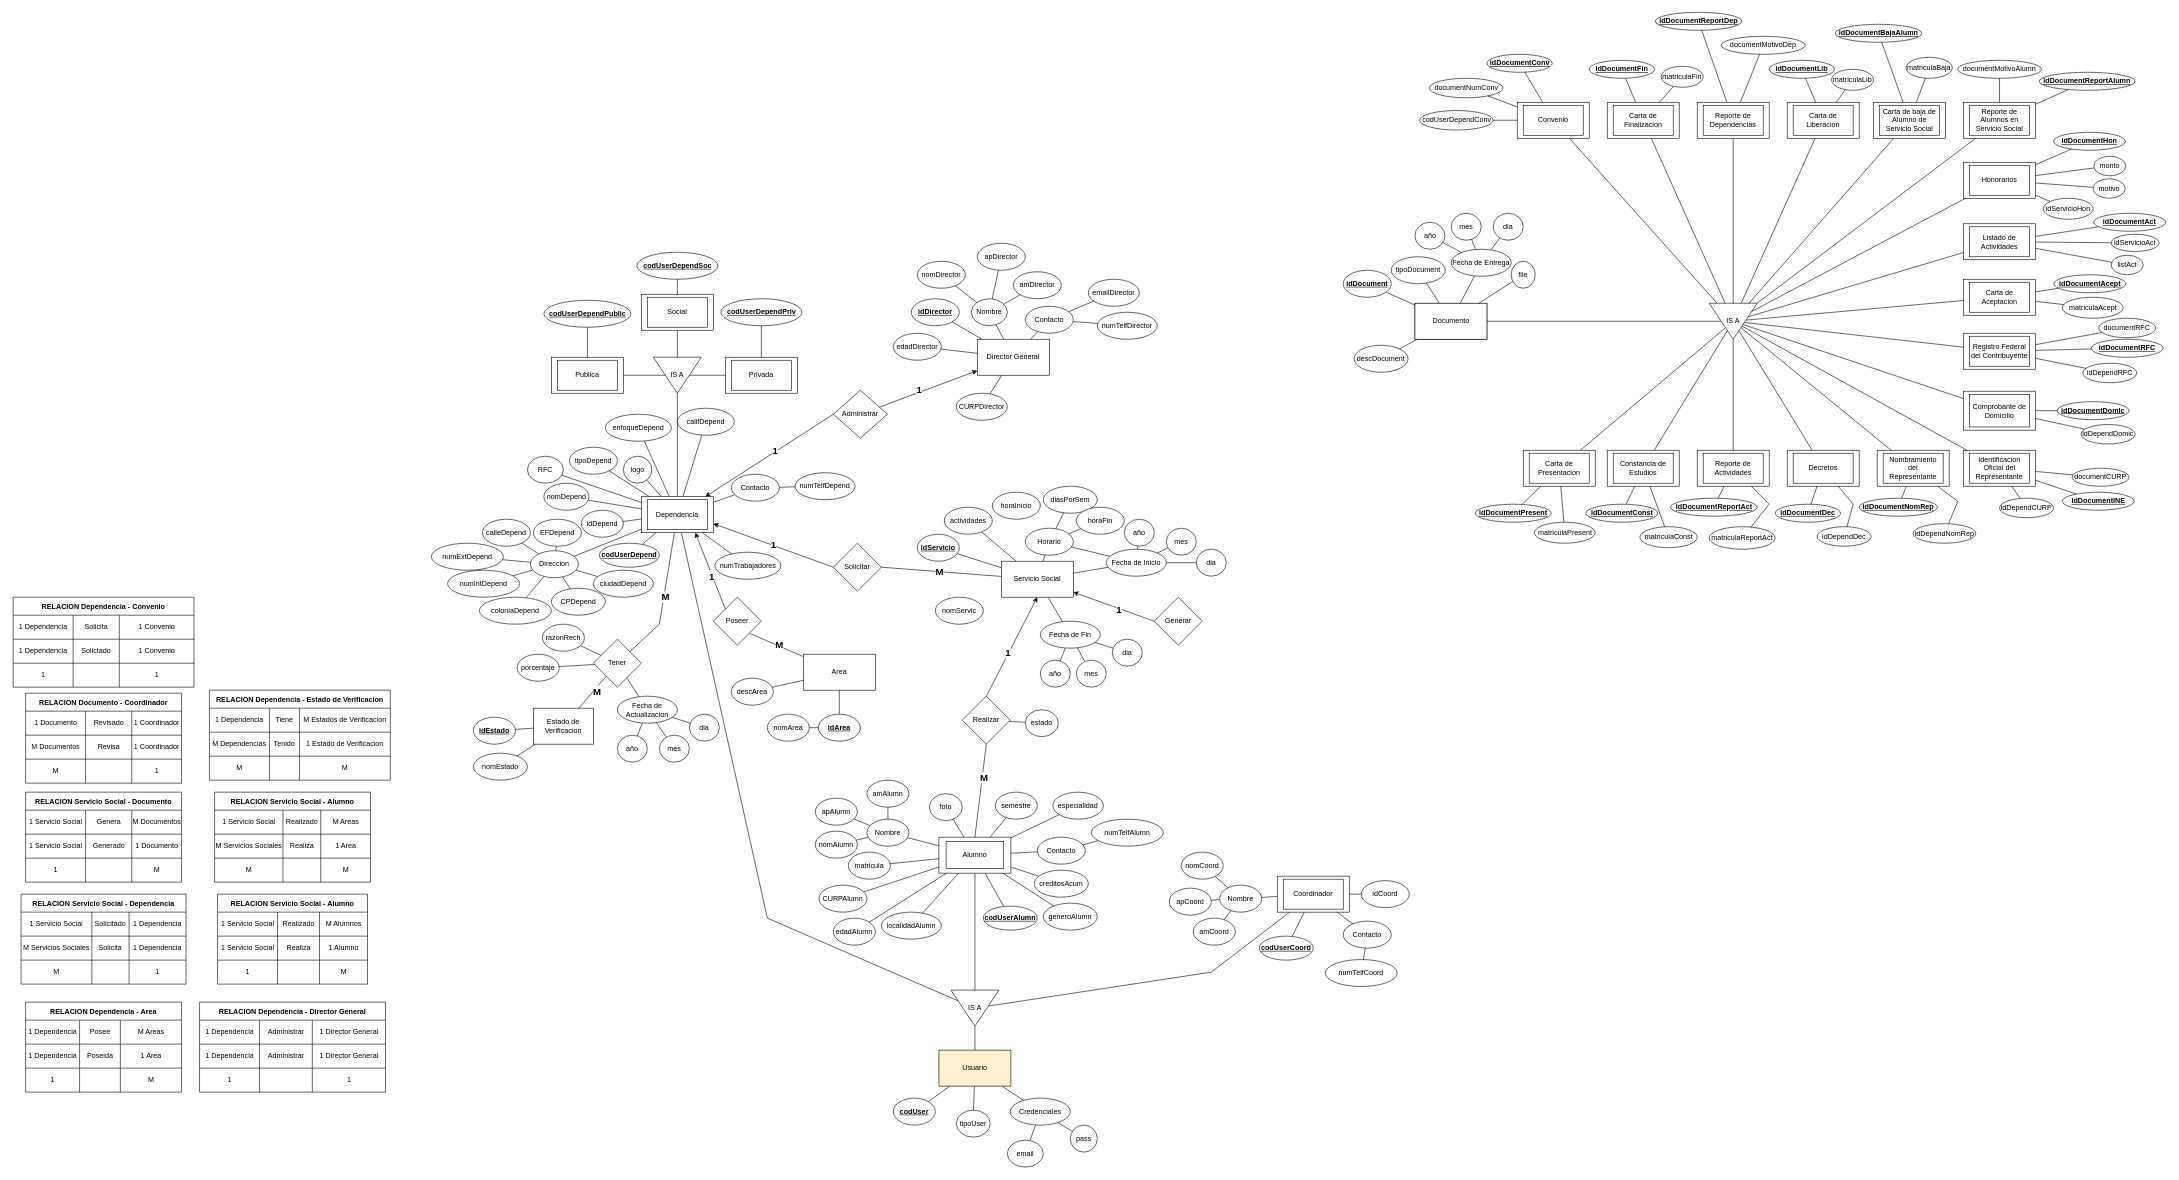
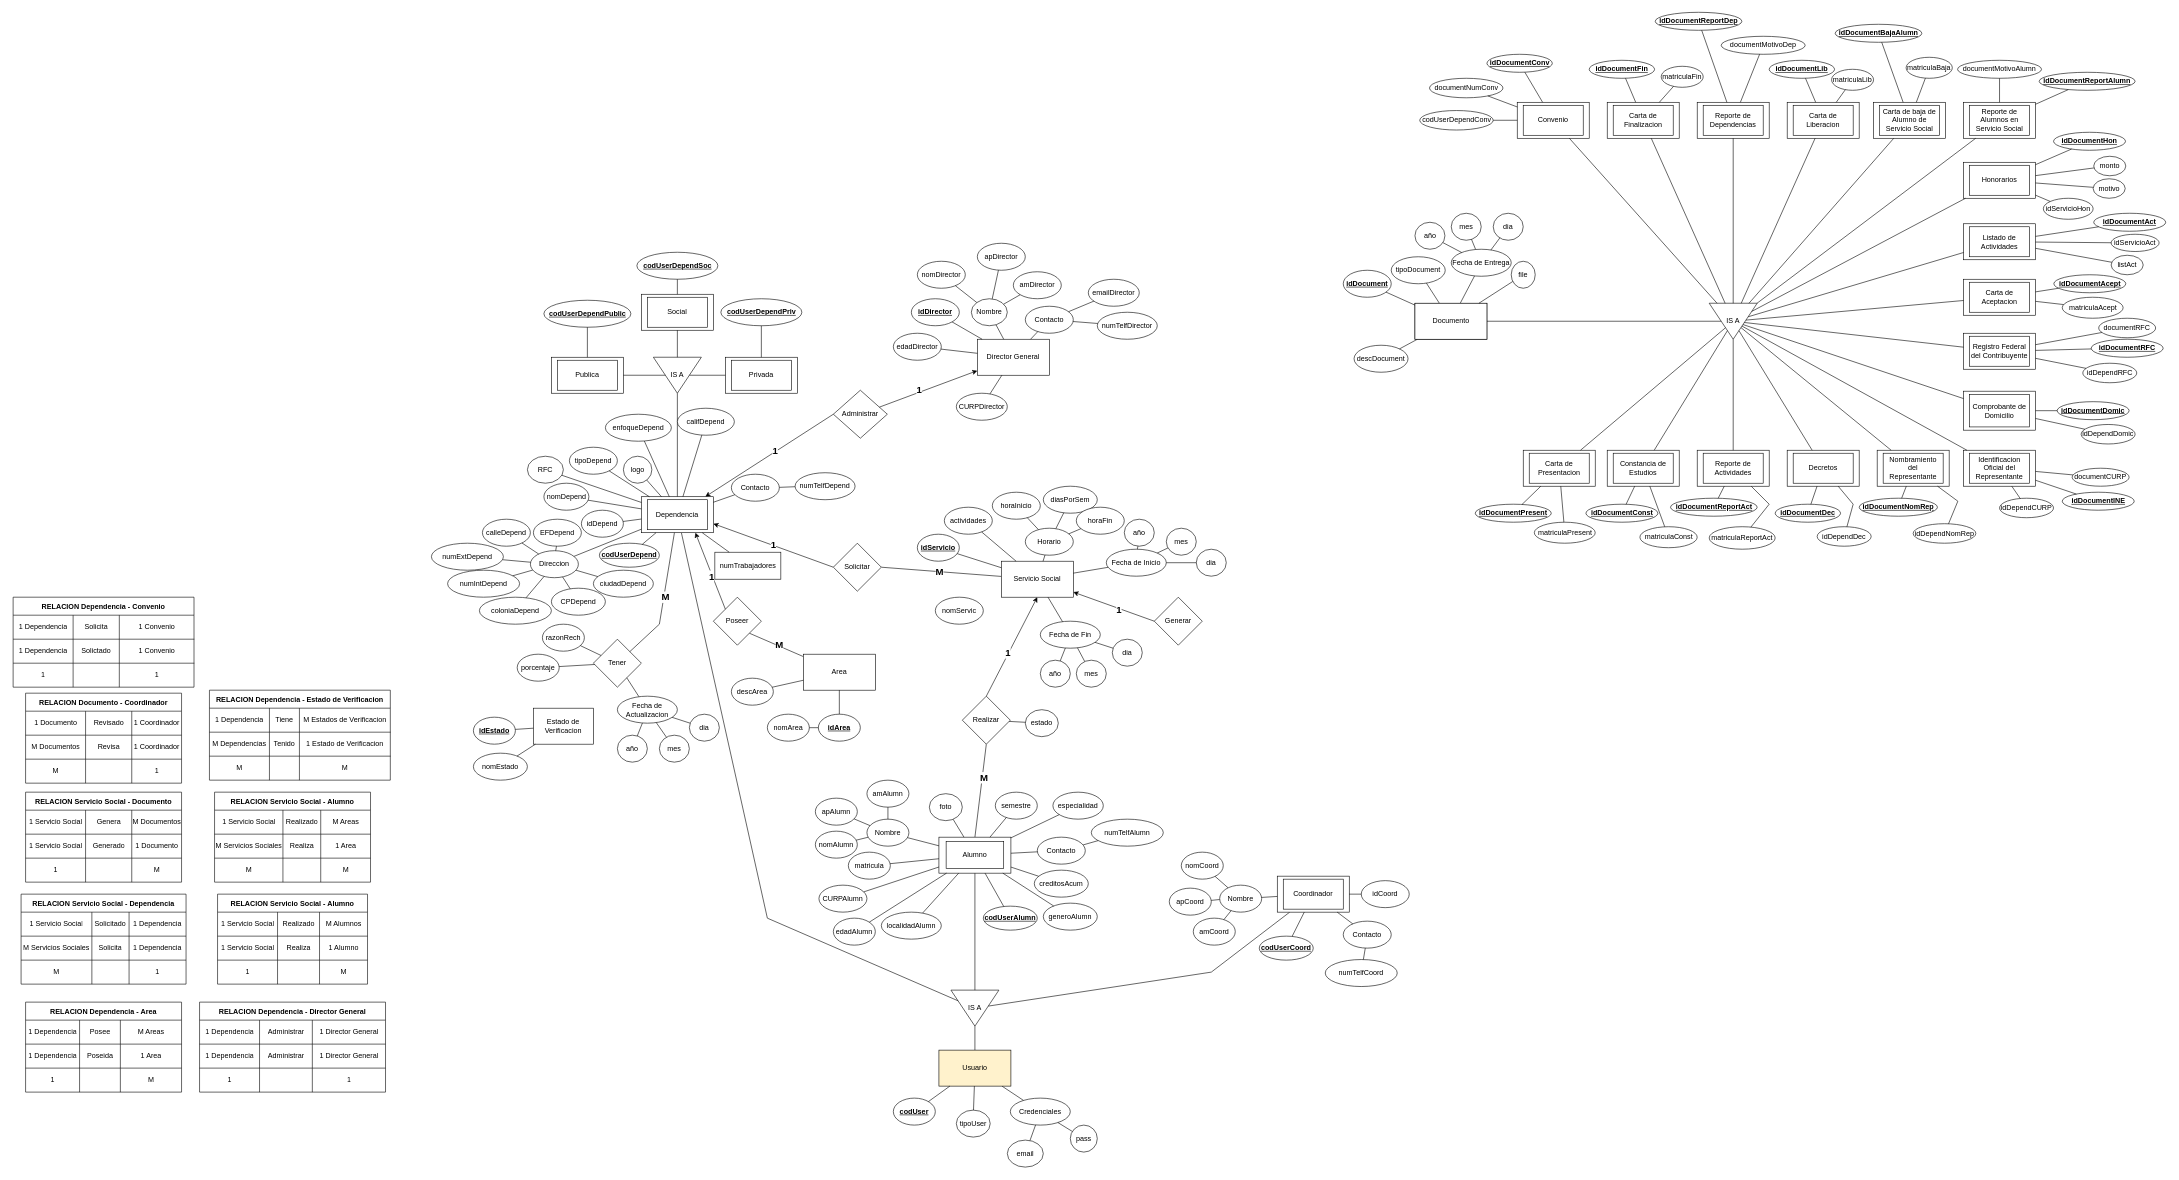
edge "Horario" -- "Fecha de Inicio": now "Horario" -- "horaInicio"
node "numTrabajadores": shape ellipse -> rectangle
edge "Tener" -- "Estado de Verificacion": removed, label "M"
